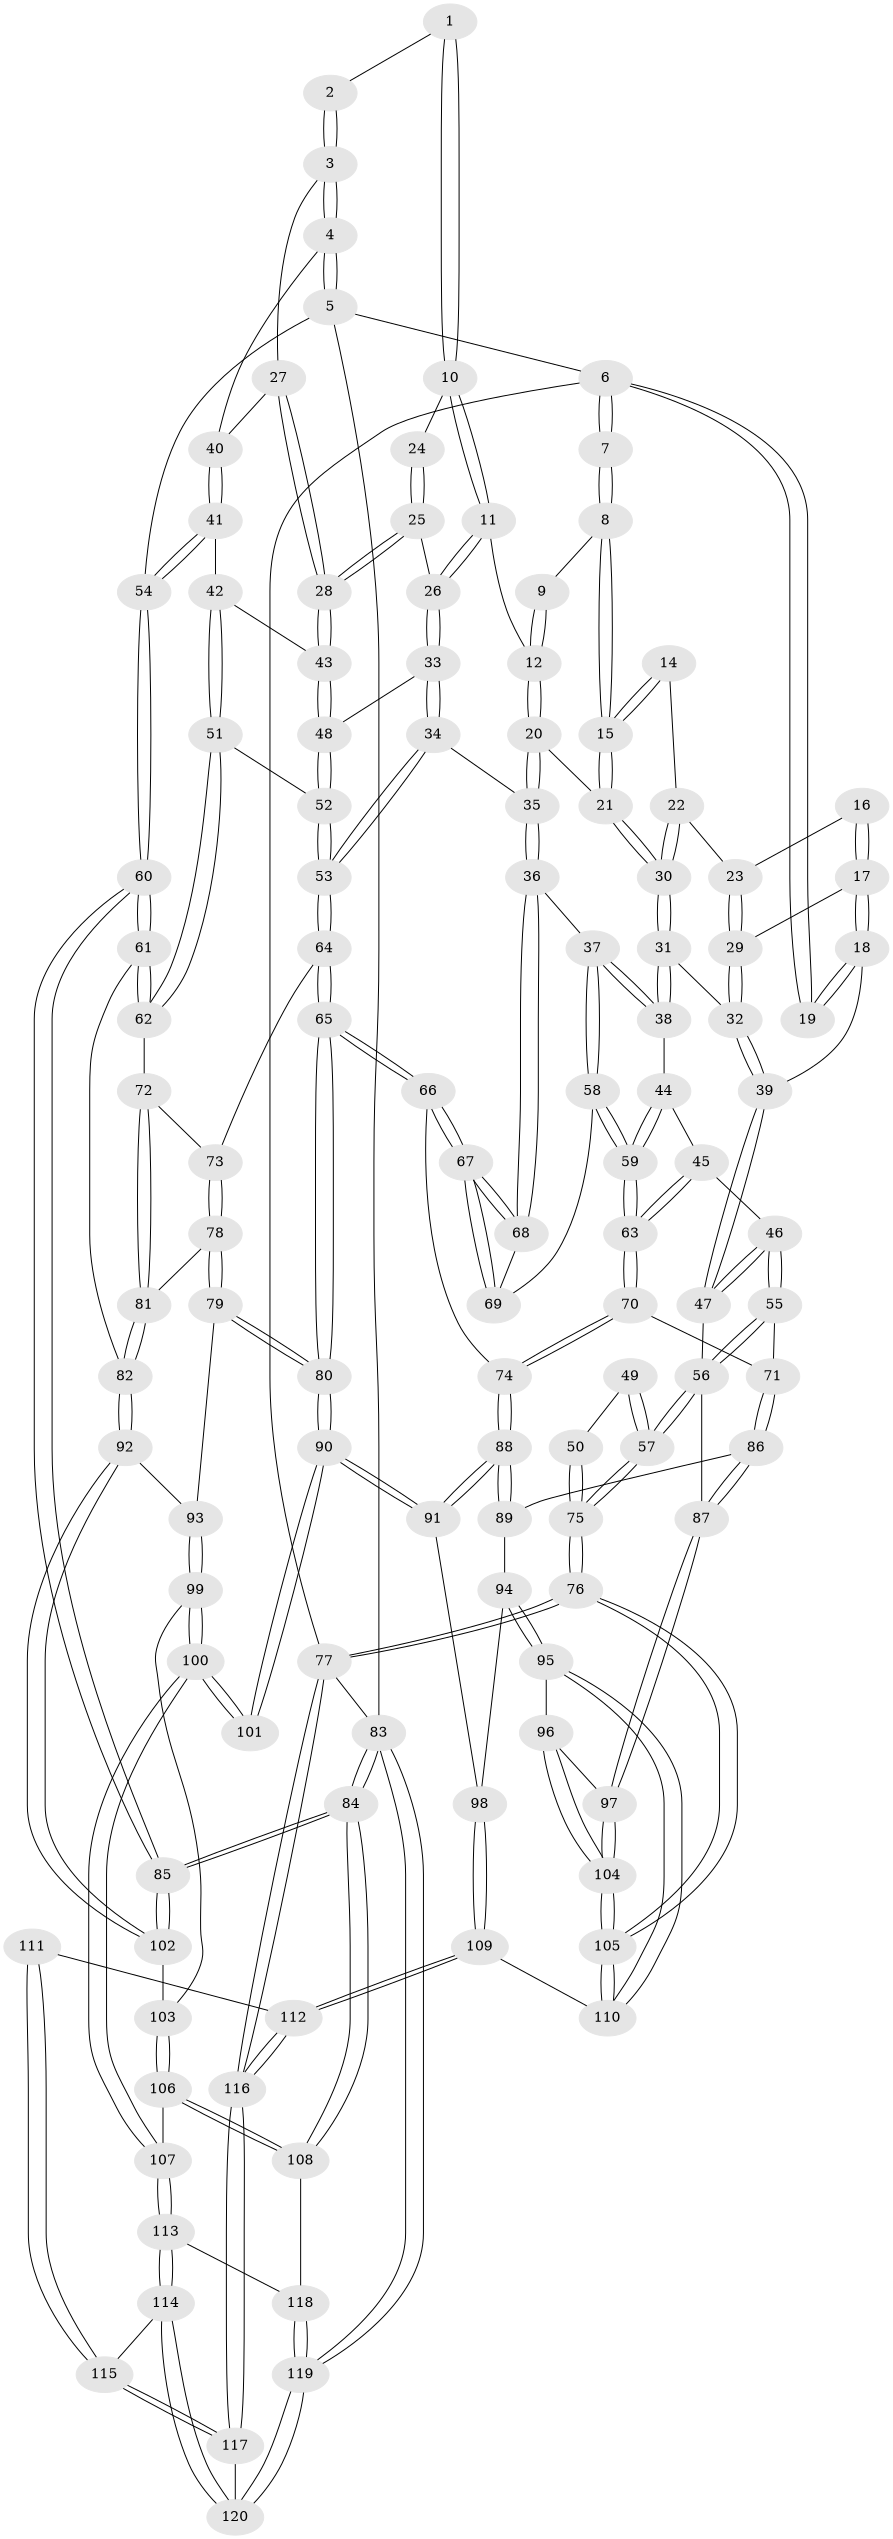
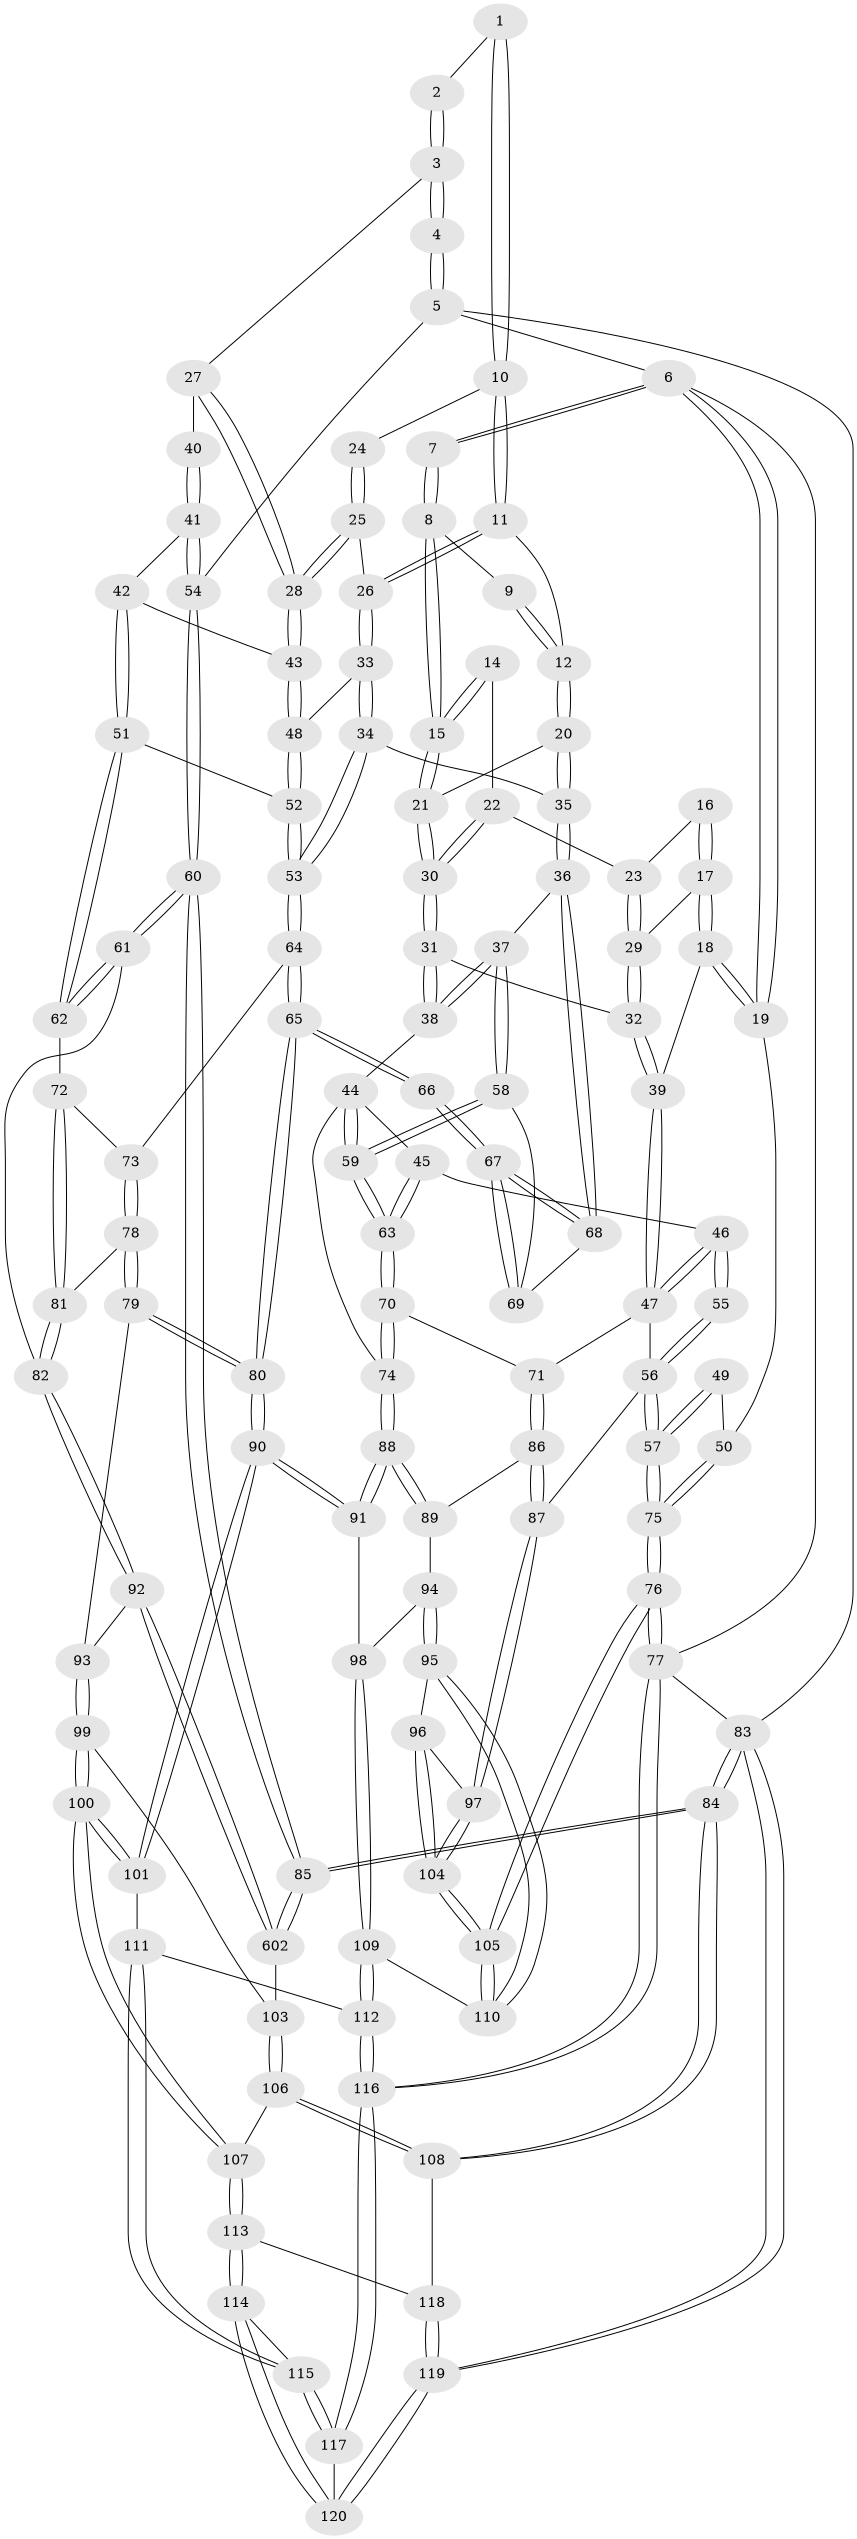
edge "4" -- "40": removed
edge "19" -- "50": added
edge "66" -- "74": now "44" -- "74"
edge "55" -- "71": now "47" -- "71"
edge "101" -- "111": added
node "102": label "102" -> "602"
